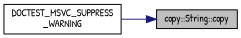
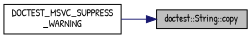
node "copy::String::copy": label "copy::String::copy" -> "doctest::String::copy"
